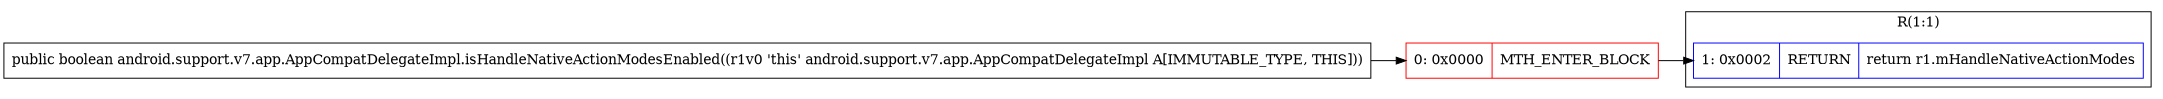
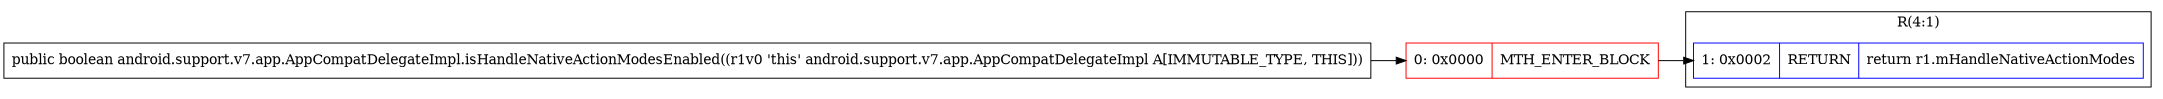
cluster "R(1:1)": label "R(1:1)" -> "R(4:1)"
